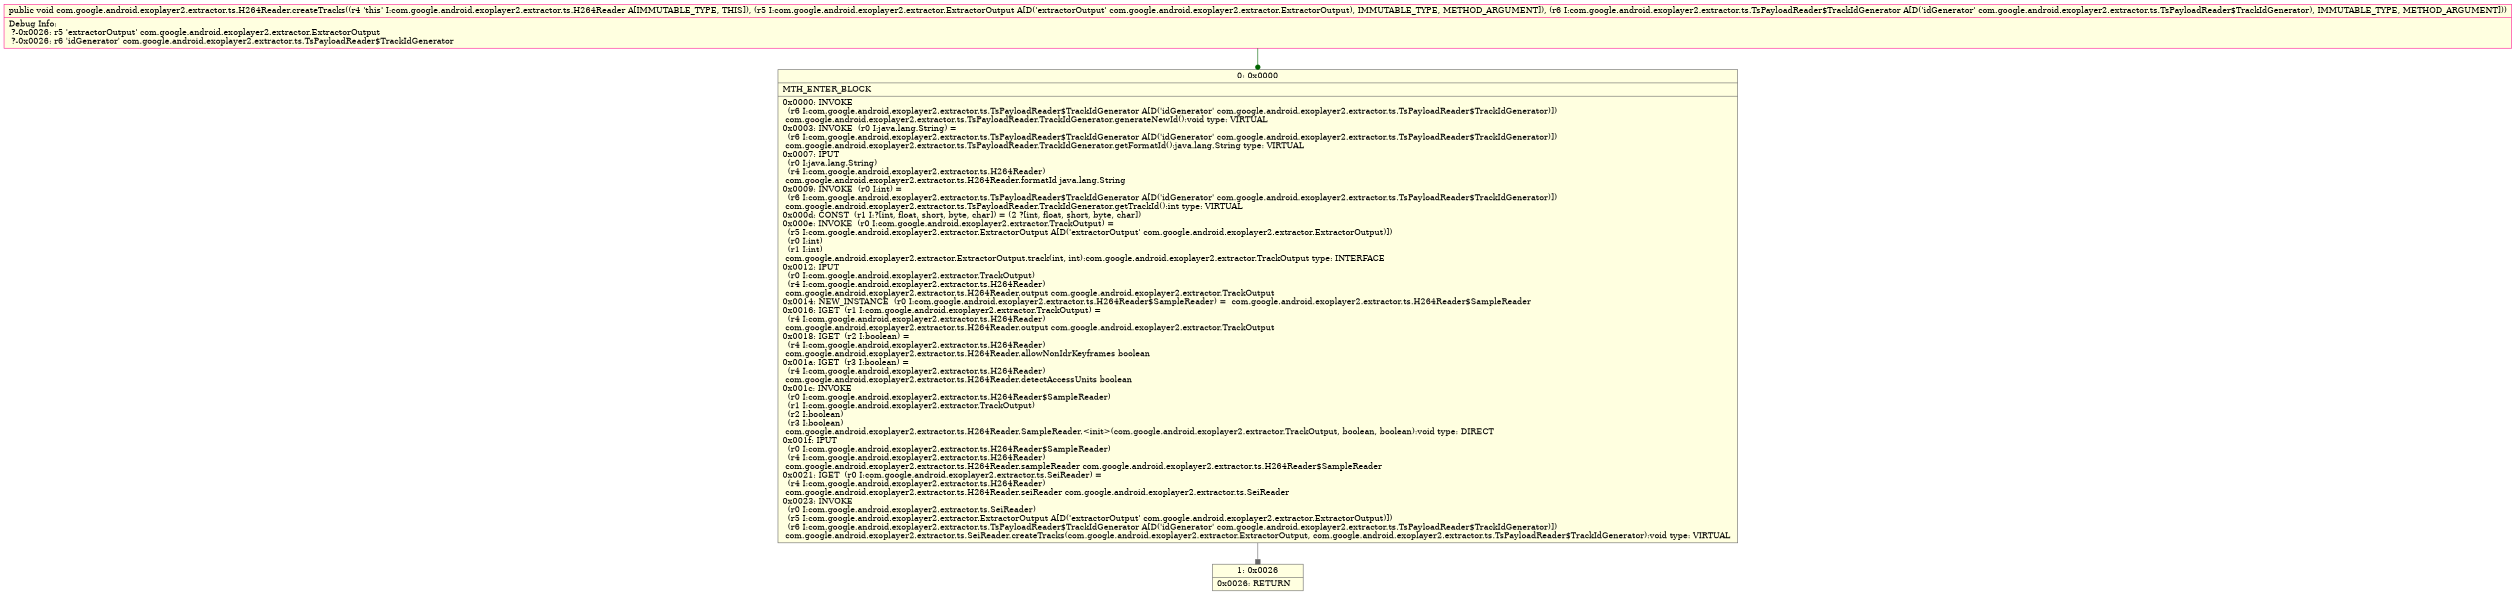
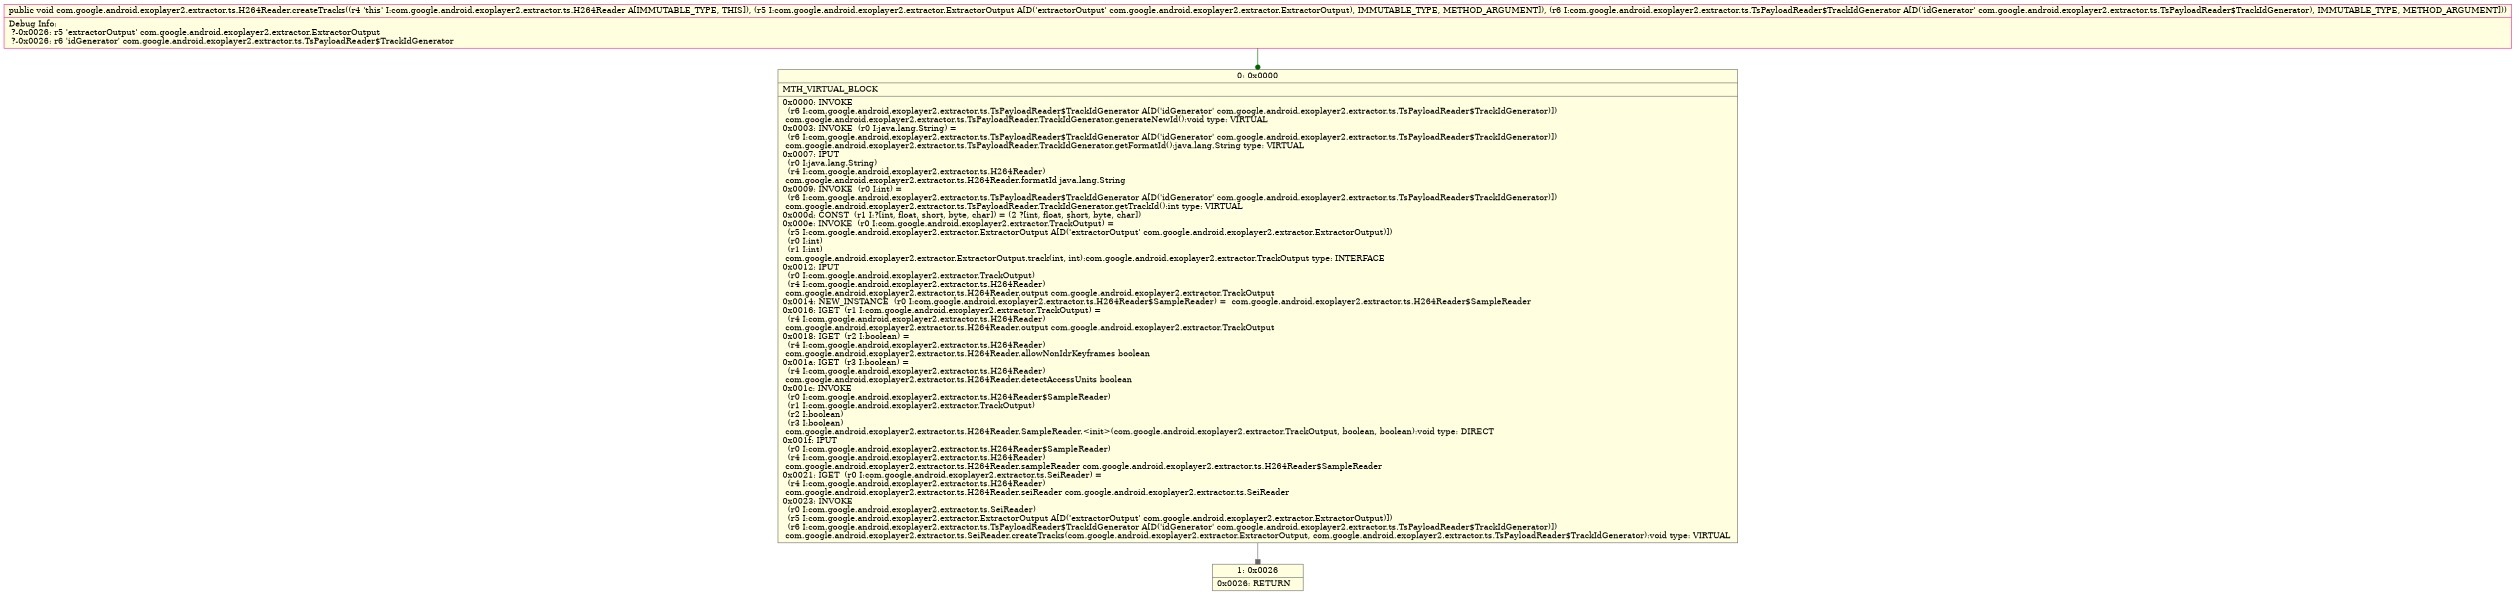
node "0: 0x0000": text "MTH_ENTER_BLOCK" -> "MTH_VIRTUAL_BLOCK"
